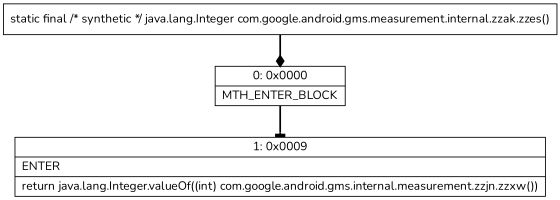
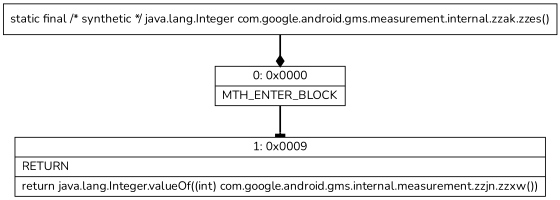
node "1: 0x0009": text "ENTER" -> "RETURN"
